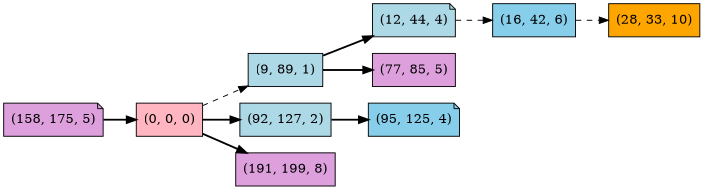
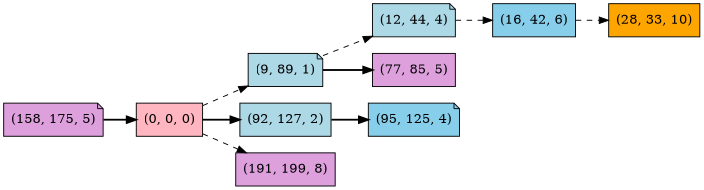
edge "(9, 89, 1)" -> "(12, 44, 4)": style bold -> dashed
node "(9, 89, 1)": shape box -> note
edge "(0, 0, 0)" -> "(191, 199, 8)": style bold -> dashed
